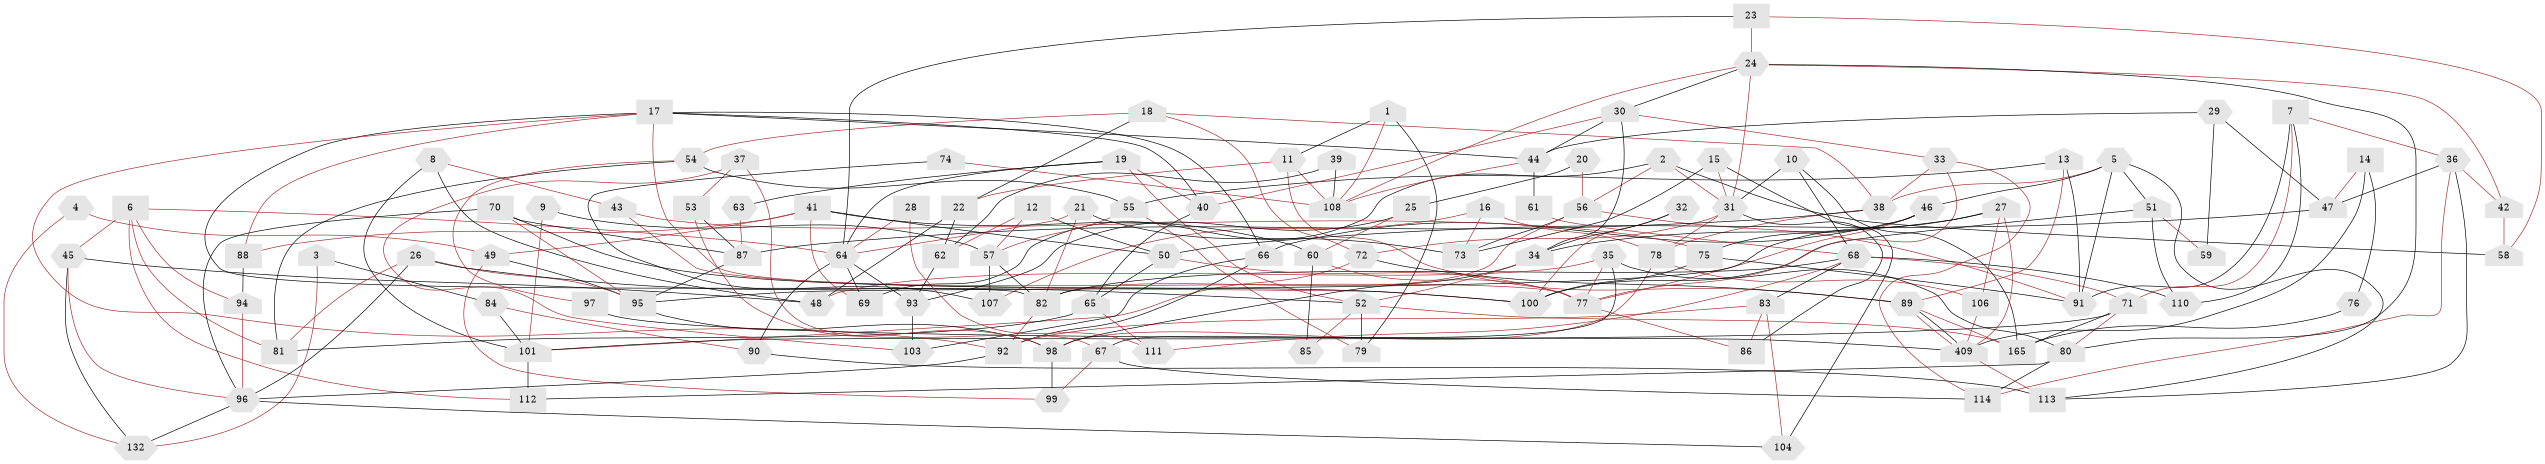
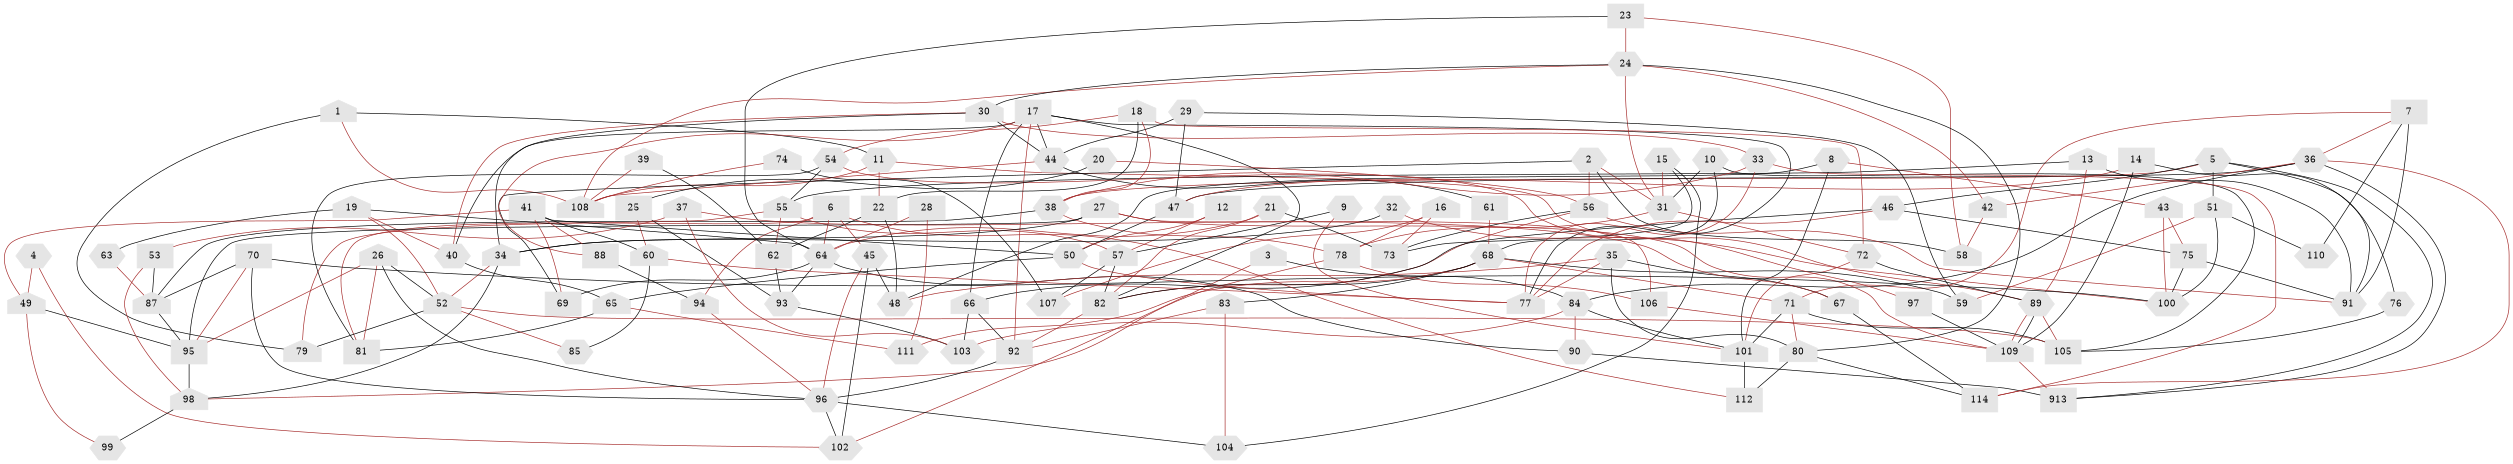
edge "39" -- "108": color black -> brown
edge "12" -- "50": color black -> brown
edge "12" -- "62": now "55" -- "62"
edge "68" -- "110": now "68" -- "59"
edge "36" -- "84": added
edge "17" -- "77": color brown -> black
edge "84" -- "103": added
node "86": removed
node "409": label "409" -> "109"
node "165": label "165" -> "105"
edge "67" -- "99": removed
node "113": label "113" -> "913"
node "132": label "132" -> "102"
